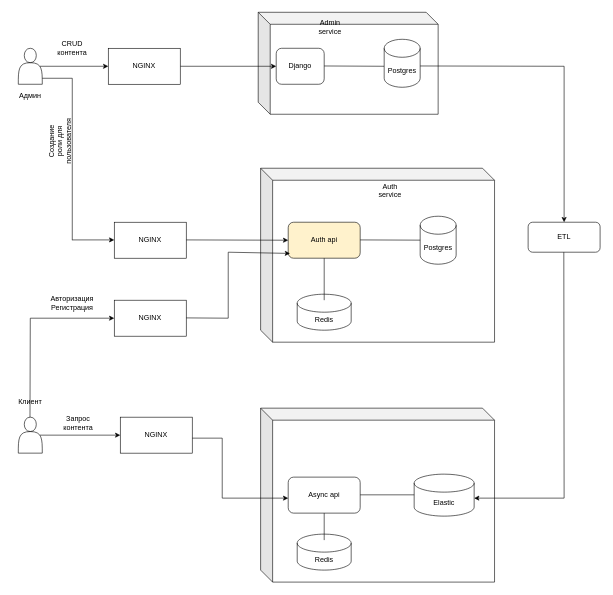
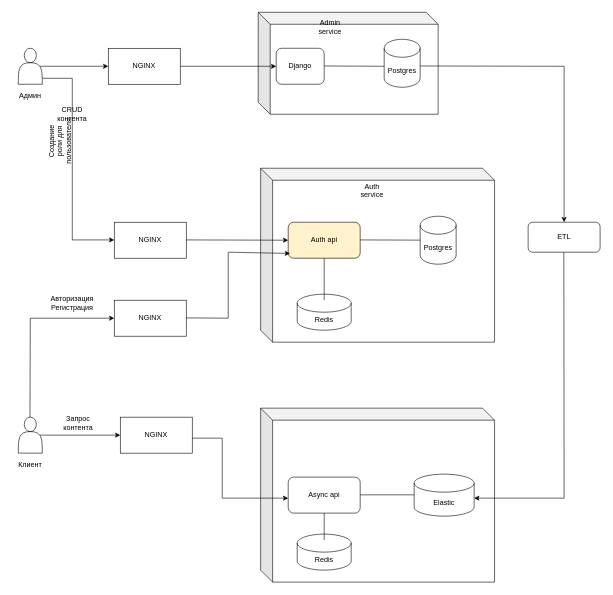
node "CRUD контента": moved (72, 48) -> (72, 114)
node "Auth service": moved (390, 195) -> (372, 195)
node "Клиент": moved (30, 402) -> (30, 465)
